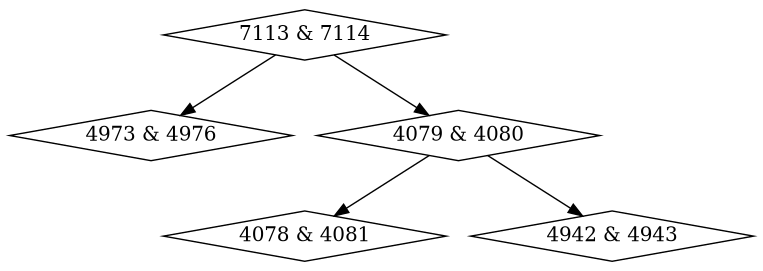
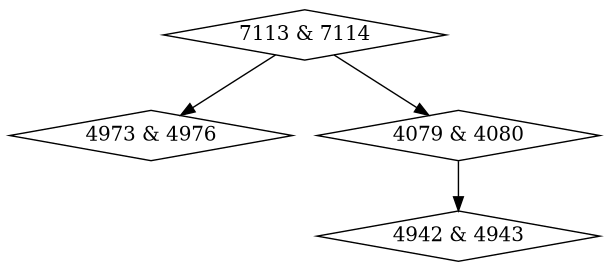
node "4078 & 4081": removed
